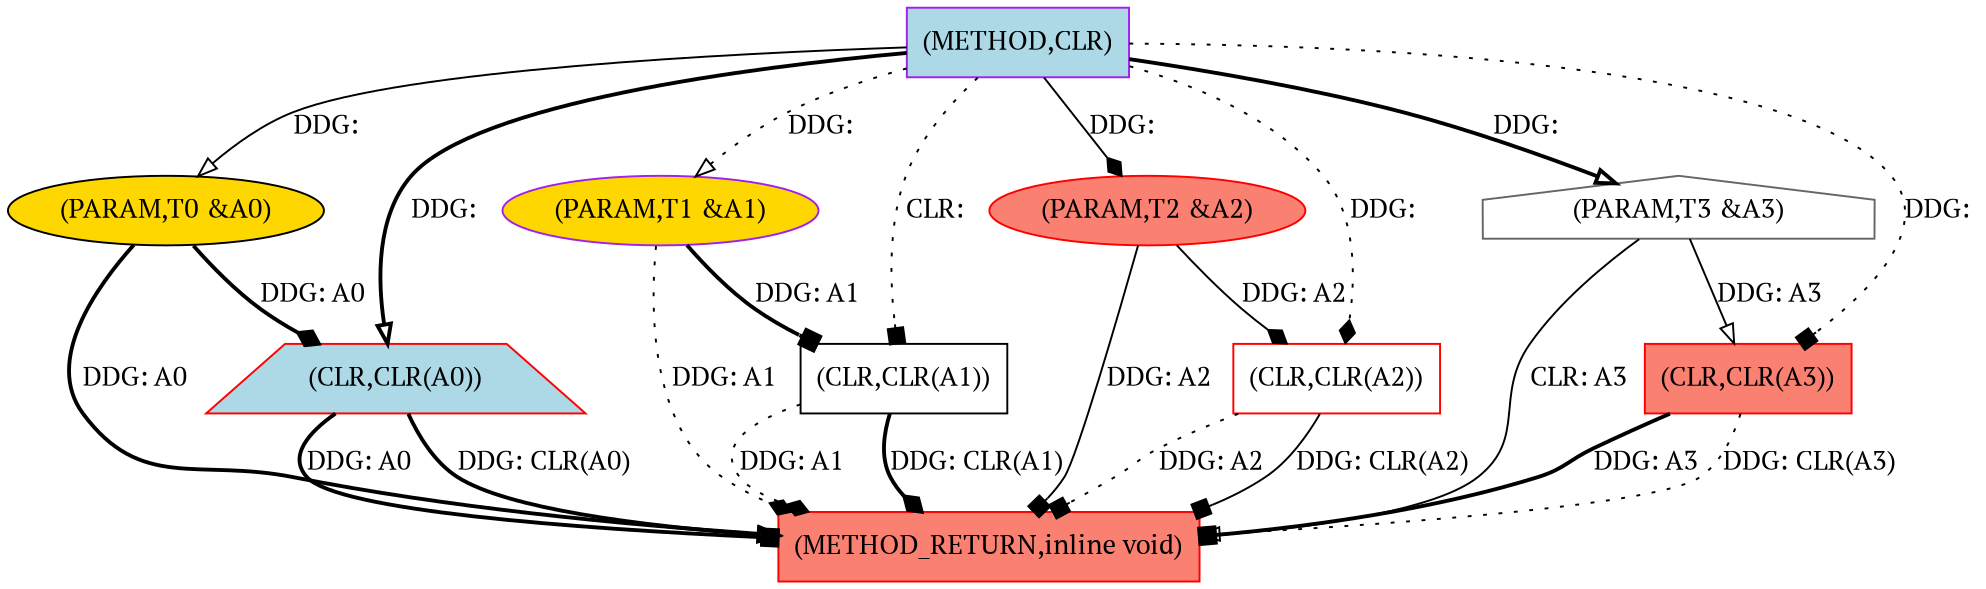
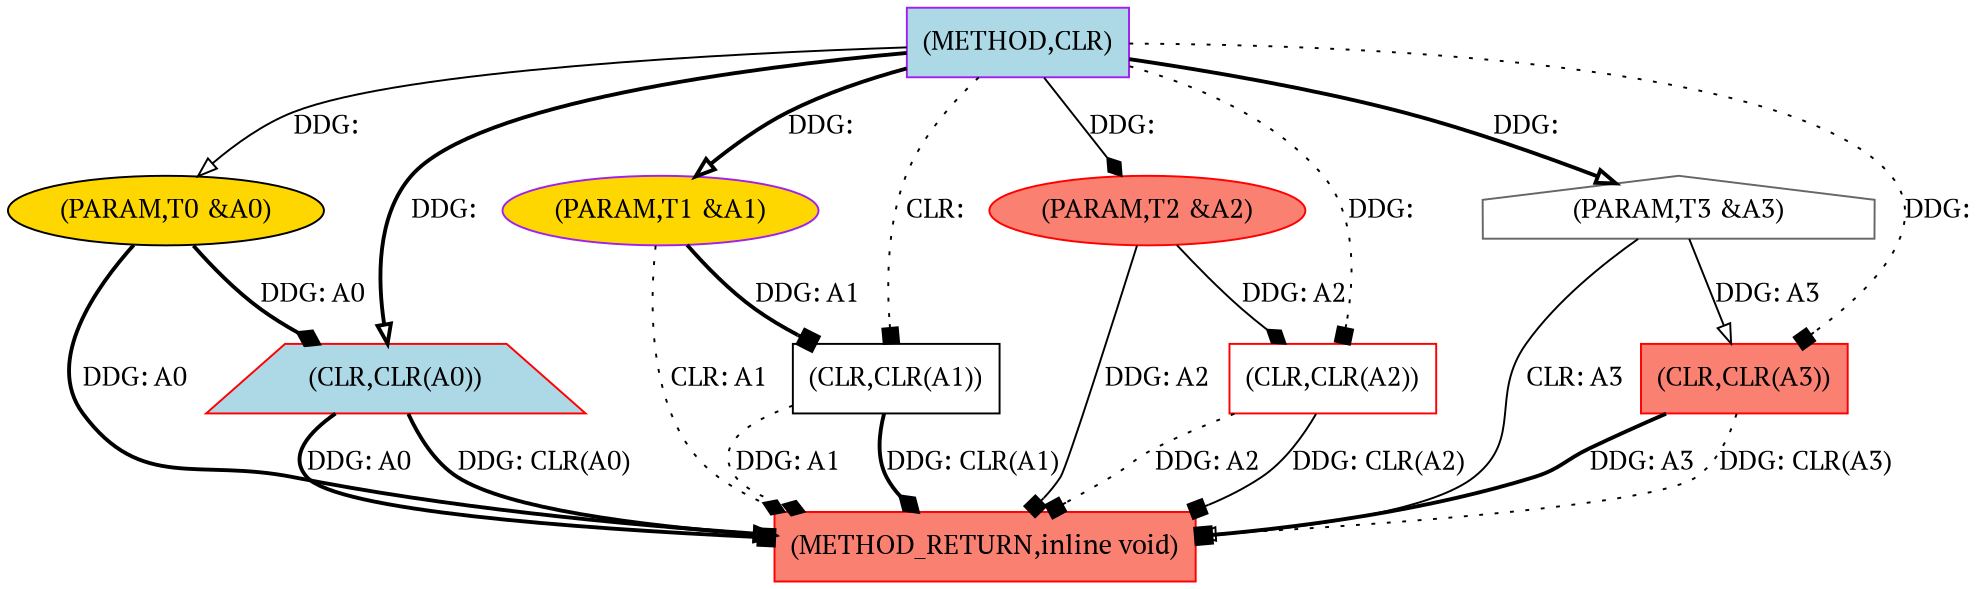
edge "(METHOD,CLR)" -> "(PARAM,T1 &A1)": style dotted -> bold
edge "(METHOD,CLR)" -> "(CLR,CLR(A2))": arrowhead diamond -> box
edge "(PARAM,T1 &A1)" -> "(METHOD_RETURN,inline void)": label "DDG: A1" -> "CLR: A1"
